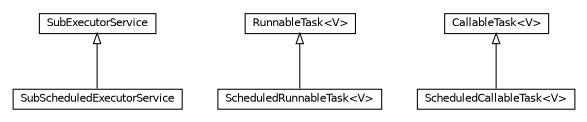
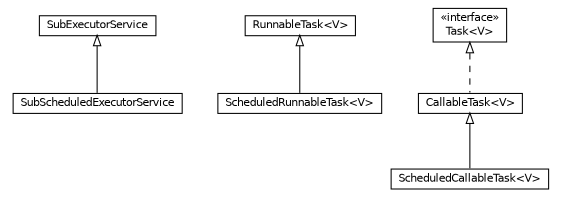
node "Task<V>": added
